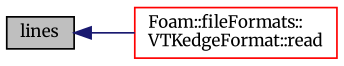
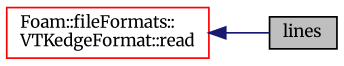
edge "Foam::fileFormats:: VTKedgeFormat::read" -> "lines": reversed
